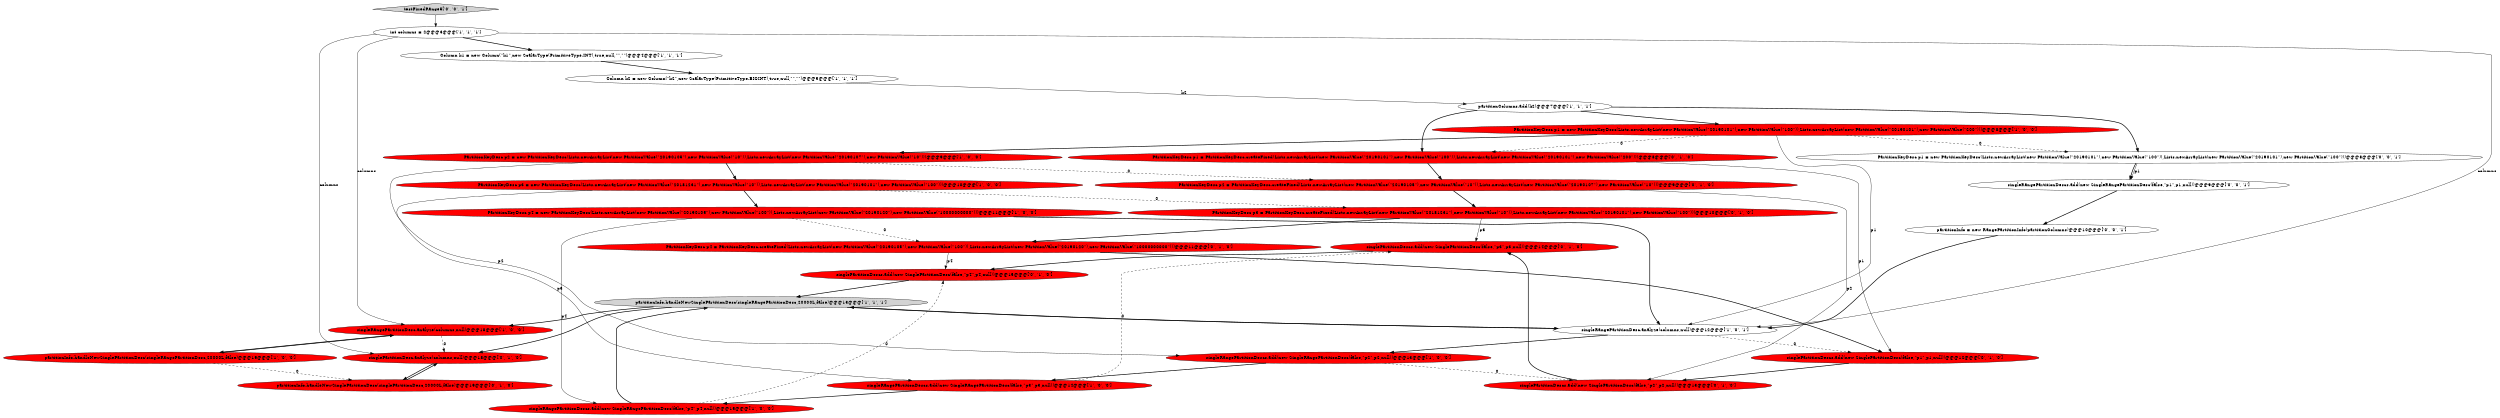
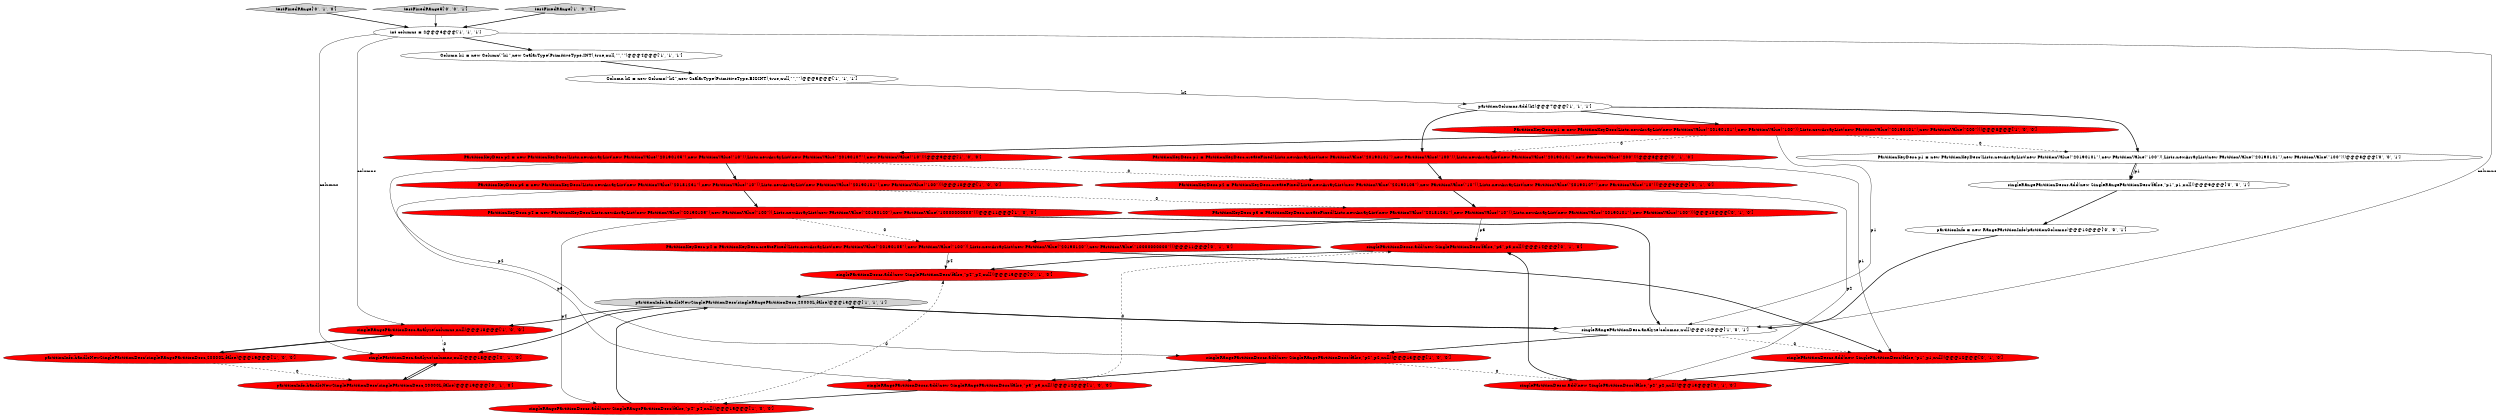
node "testFixedRange['0', '1', '0']": added
node "testFixedRange['1', '0', '0']": added
